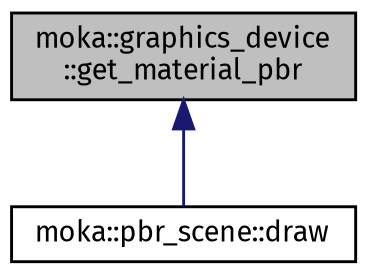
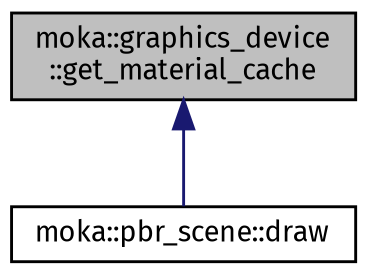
node "moka::graphics_device ::get_material_pbr": label "moka::graphics_device ::get_material_pbr" -> "moka::graphics_device ::get_material_cache"
